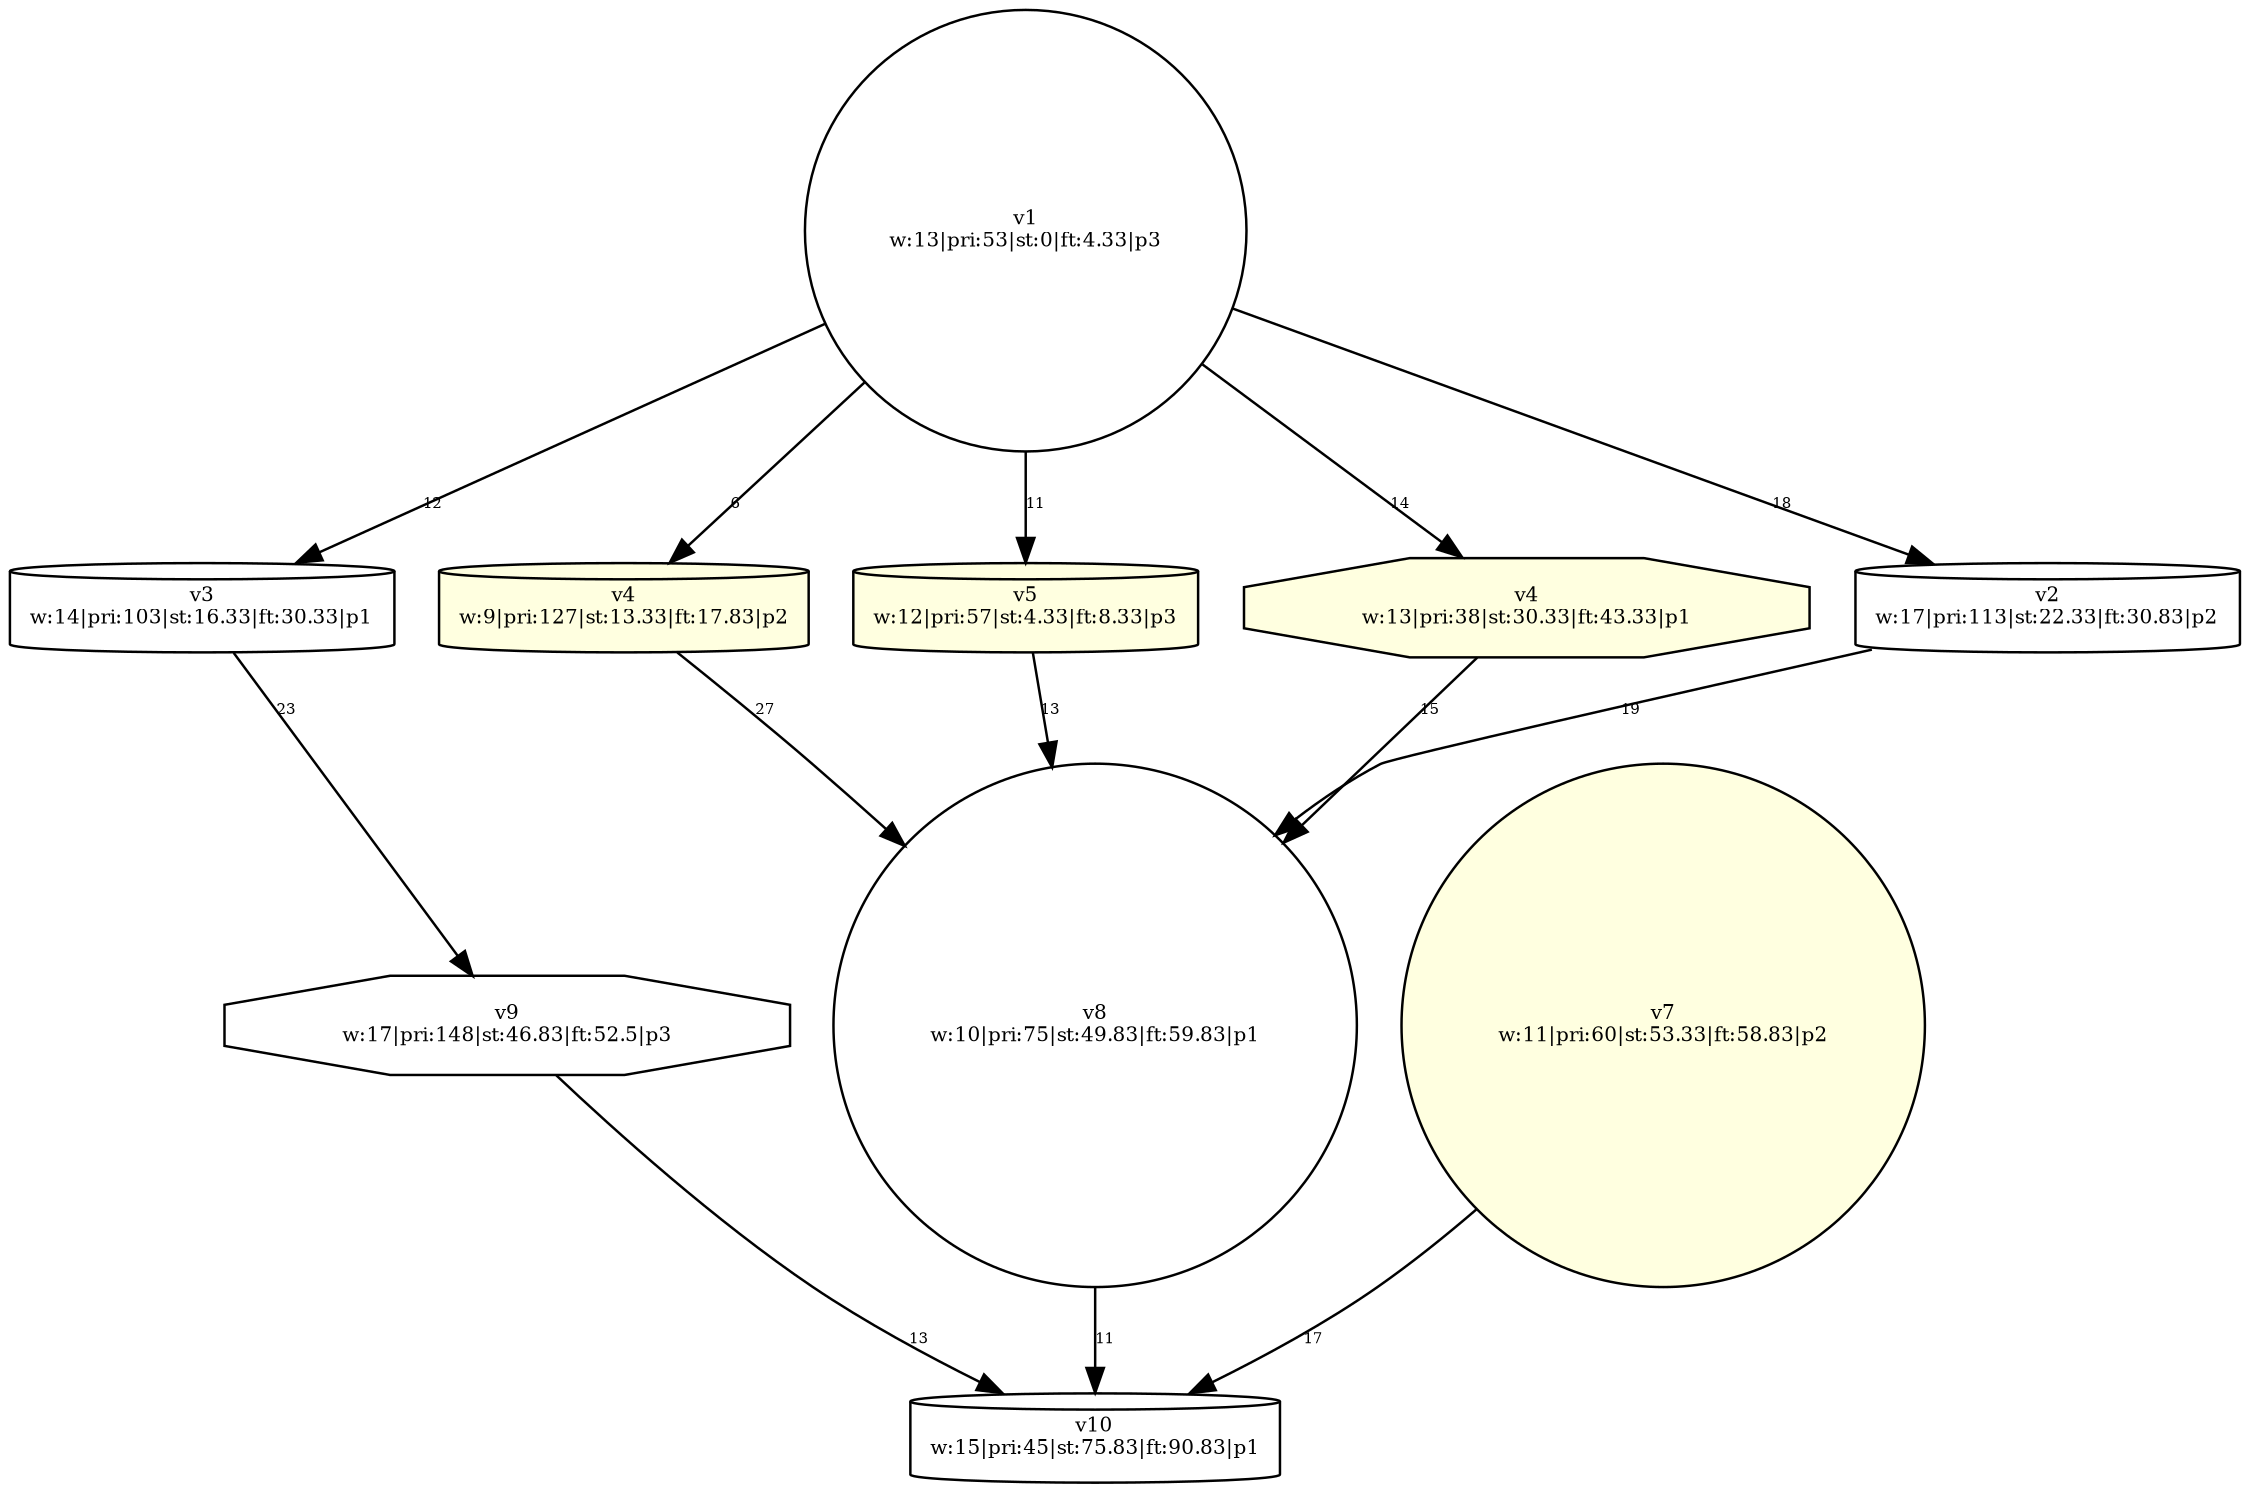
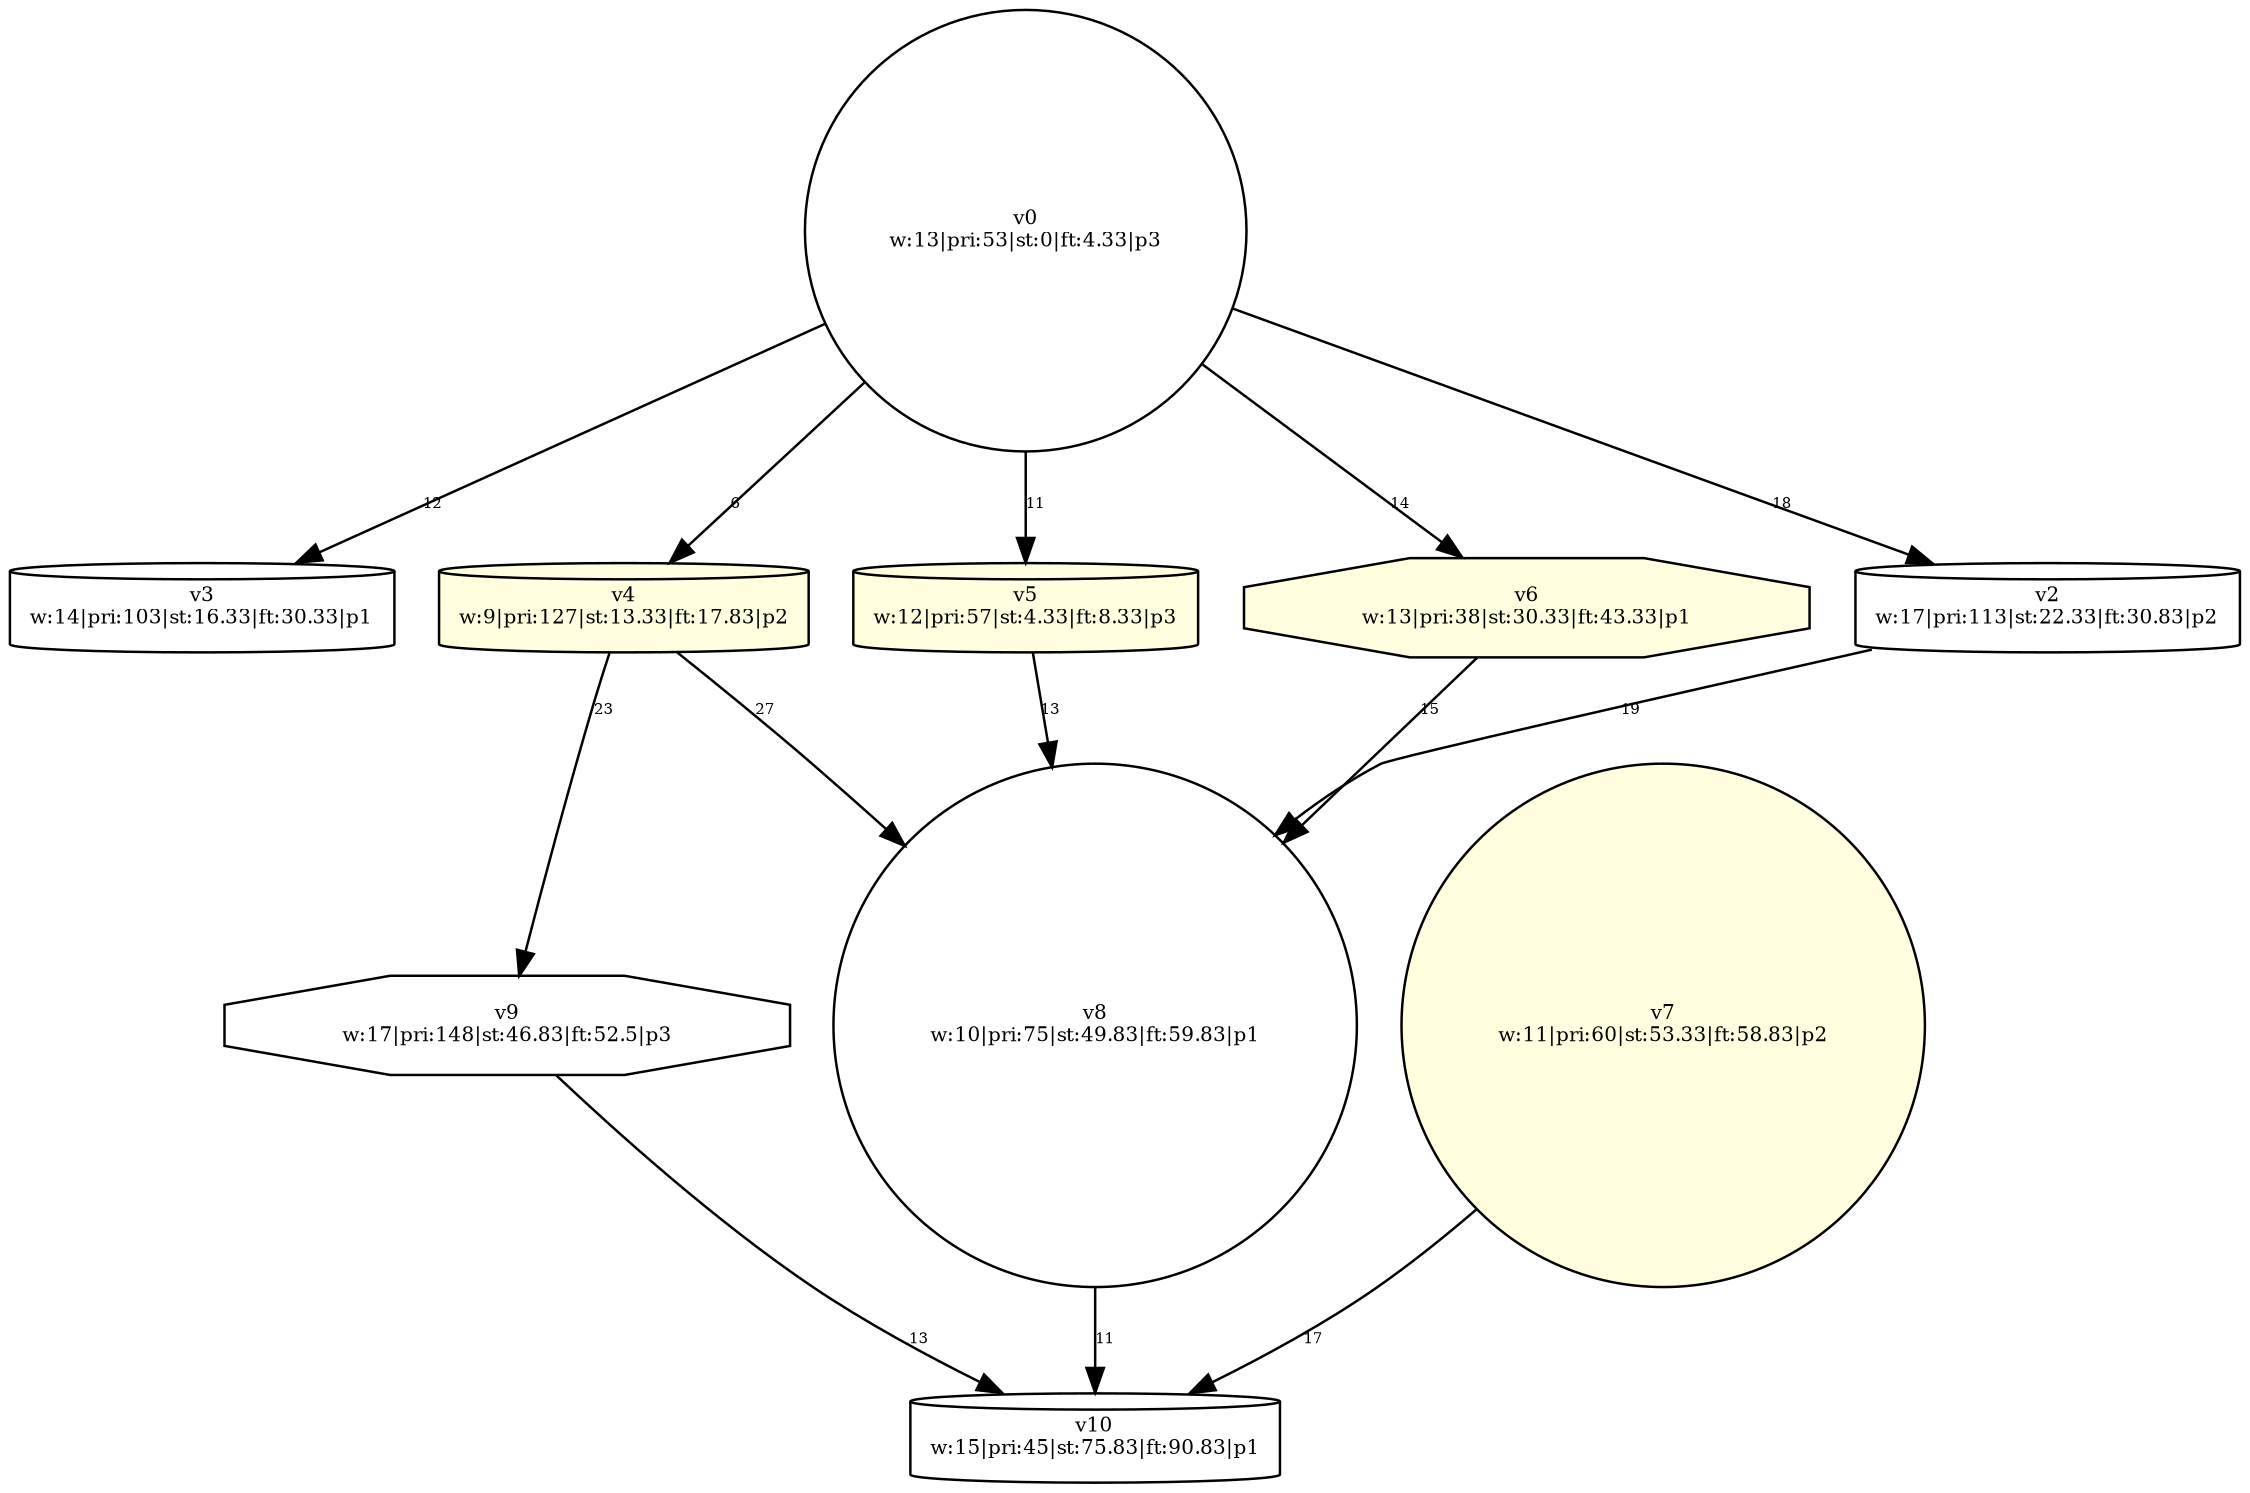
node "v1 w:13|pri:53|st:0|ft:4.33|p3": label "v1 w:13|pri:53|st:0|ft:4.33|p3" -> "v0 w:13|pri:53|st:0|ft:4.33|p3"
node "v4 w:13|pri:38|st:30.33|ft:43.33|p1": label "v4 w:13|pri:38|st:30.33|ft:43.33|p1" -> "v6 w:13|pri:38|st:30.33|ft:43.33|p1"
edge "v3 w:14|pri:103|st:16.33|ft:30.33|p1" -> "v9 w:17|pri:148|st:46.83|ft:52.5|p3": now "v4 w:9|pri:127|st:13.33|ft:17.83|p2" -> "v9 w:17|pri:148|st:46.83|ft:52.5|p3"
